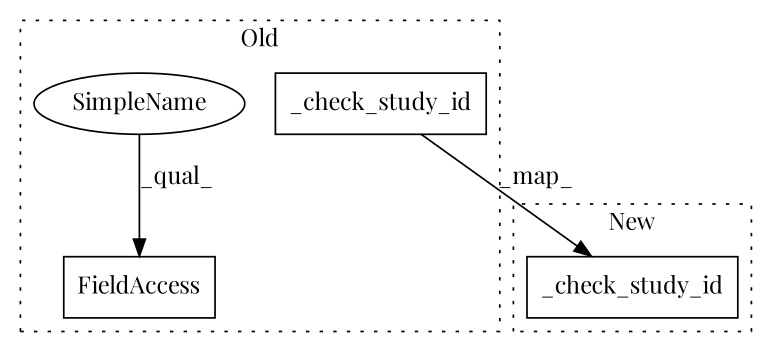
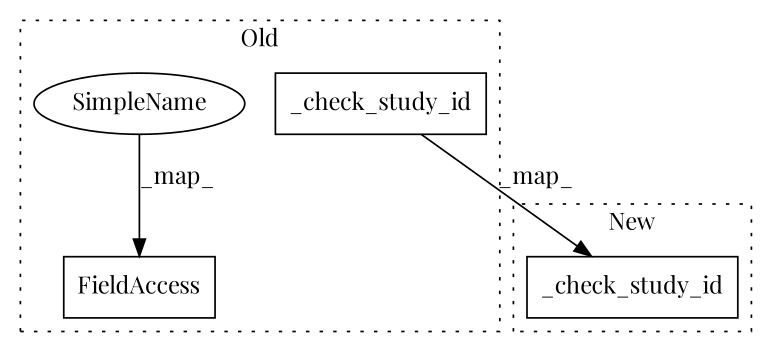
edge "SimpleName" -> "FieldAccess": label "_qual_" -> "_map_"
